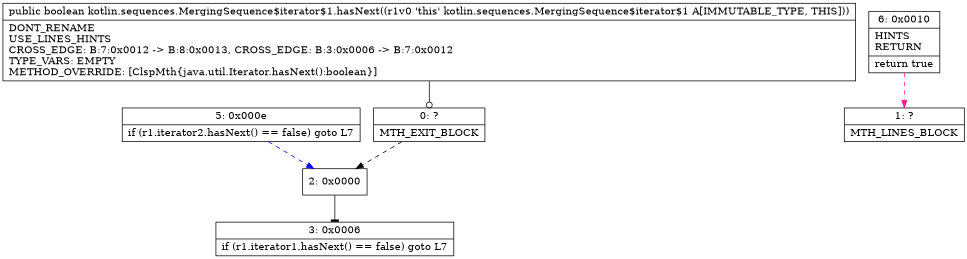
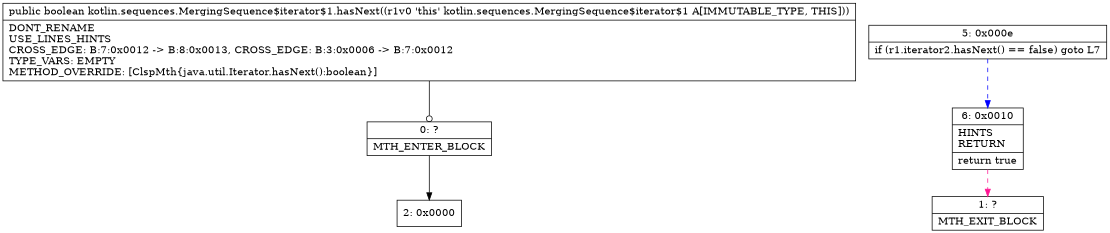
node "0: ?": text "MTH_EXIT_BLOCK" -> "MTH_ENTER_BLOCK"
node "1: ?": text "MTH_LINES_BLOCK" -> "MTH_EXIT_BLOCK"
edge "5: 0x000e" -> "2: 0x0000": now "5: 0x000e" -> "6: 0x0010"
edge "0: ?" -> "2: 0x0000": style dashed -> solid
node "3: 0x0006": removed
